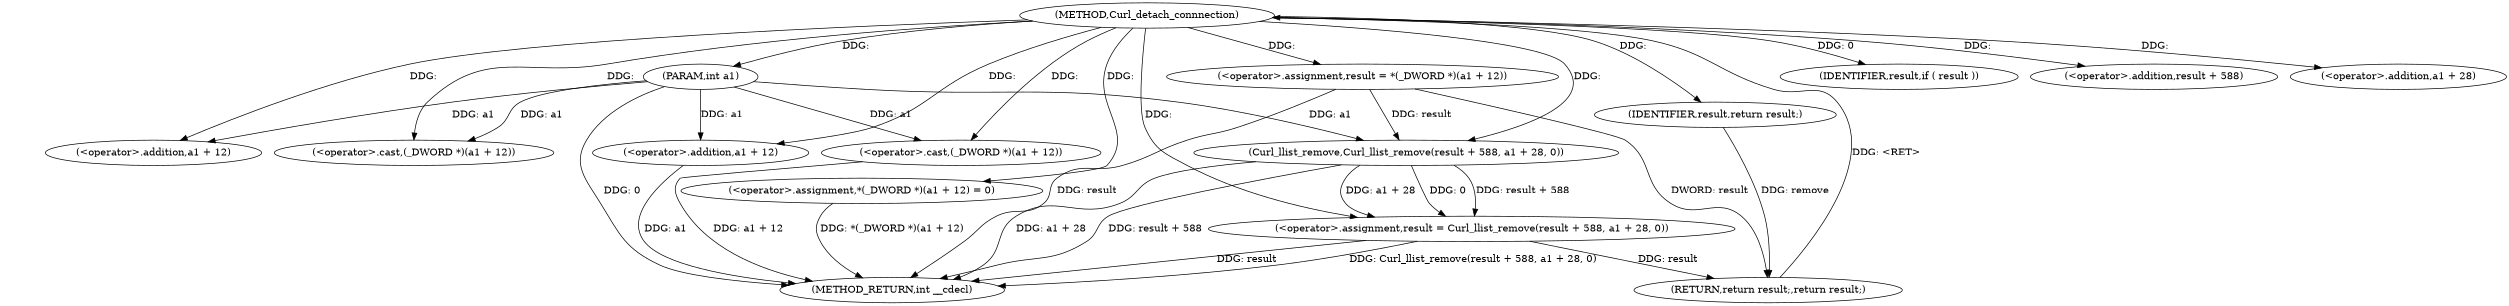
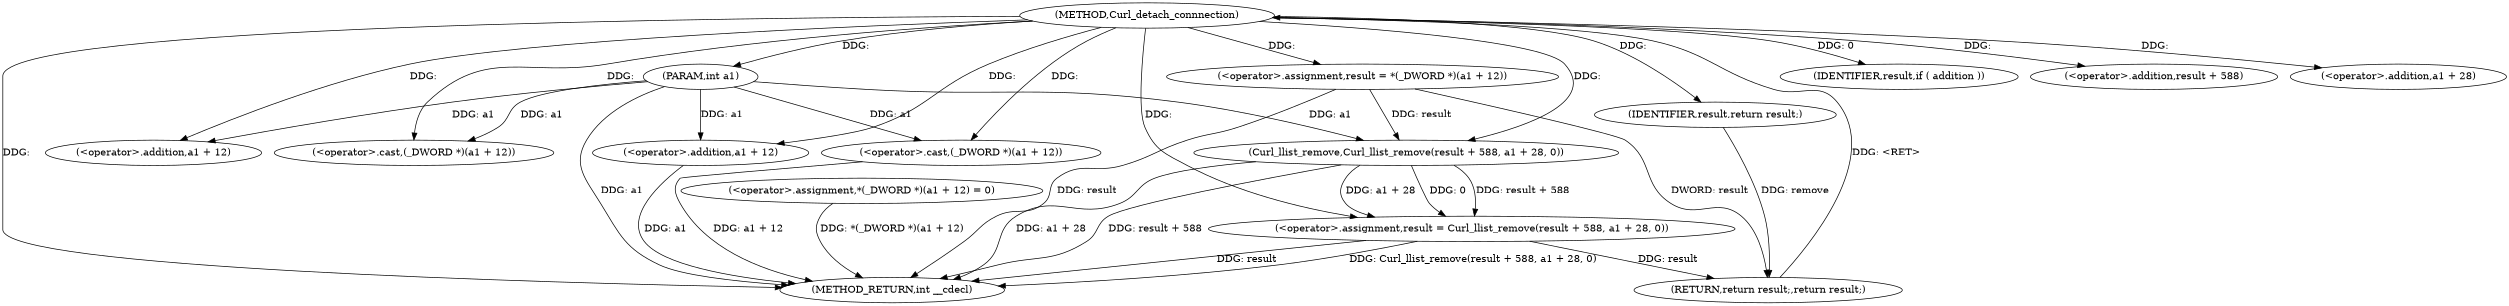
node "(IDENTIFIER,result,if ( result ))": label "(IDENTIFIER,result,if ( result ))" -> "(IDENTIFIER,result,if ( addition ))"
edge "(METHOD,Curl_detach_connnection)" -> "(<operator>.assignment,*(_DWORD *)(a1 + 12) = 0)": now "(METHOD,Curl_detach_connnection)" -> "(METHOD_RETURN,int __cdecl)"
edge "(PARAM,int a1)" -> "(METHOD_RETURN,int __cdecl)": label "DDG: 0" -> "DDG: a1"
